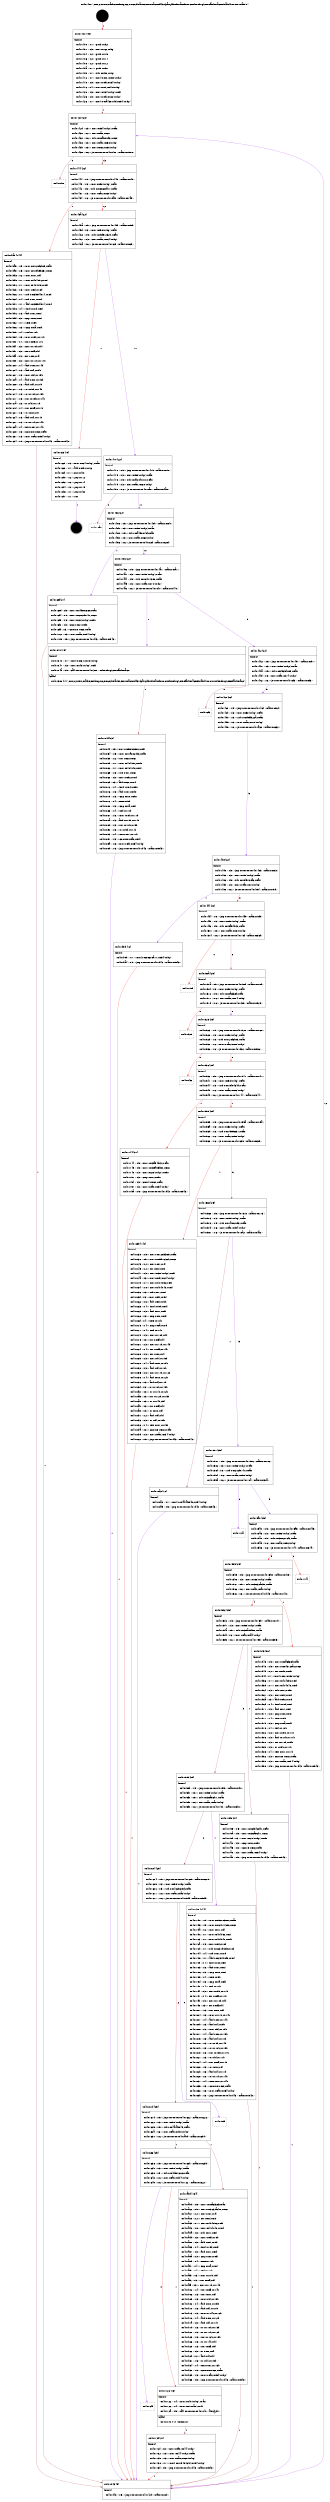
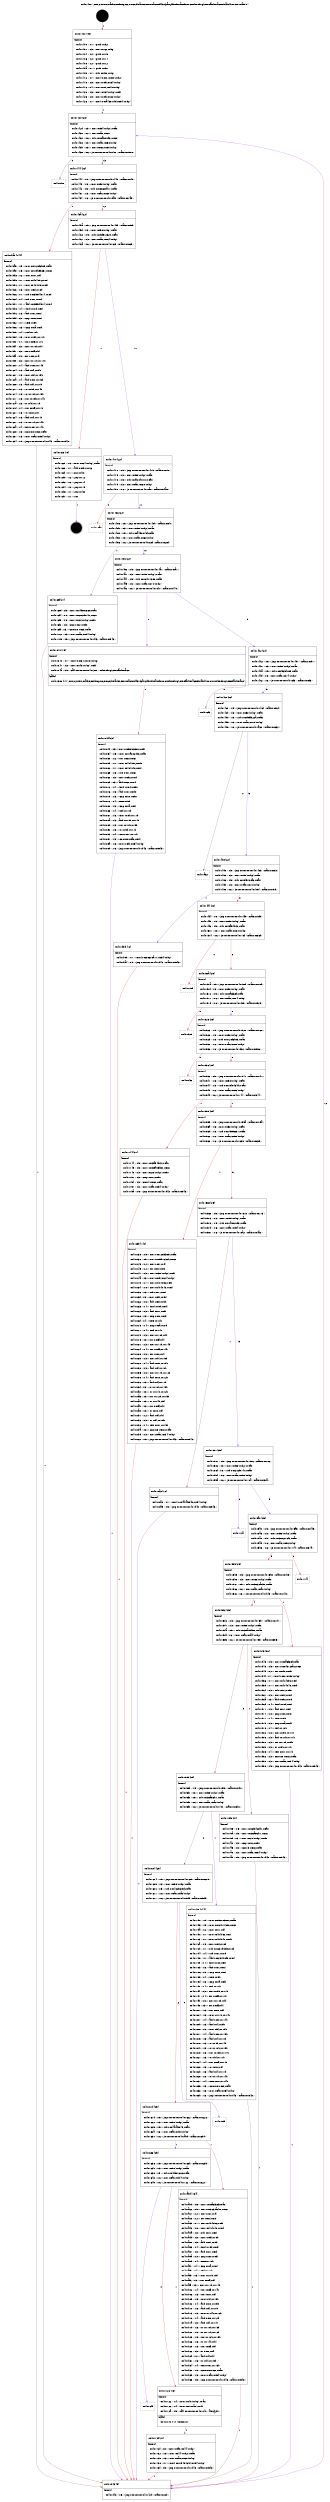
node "0x401a32": added
